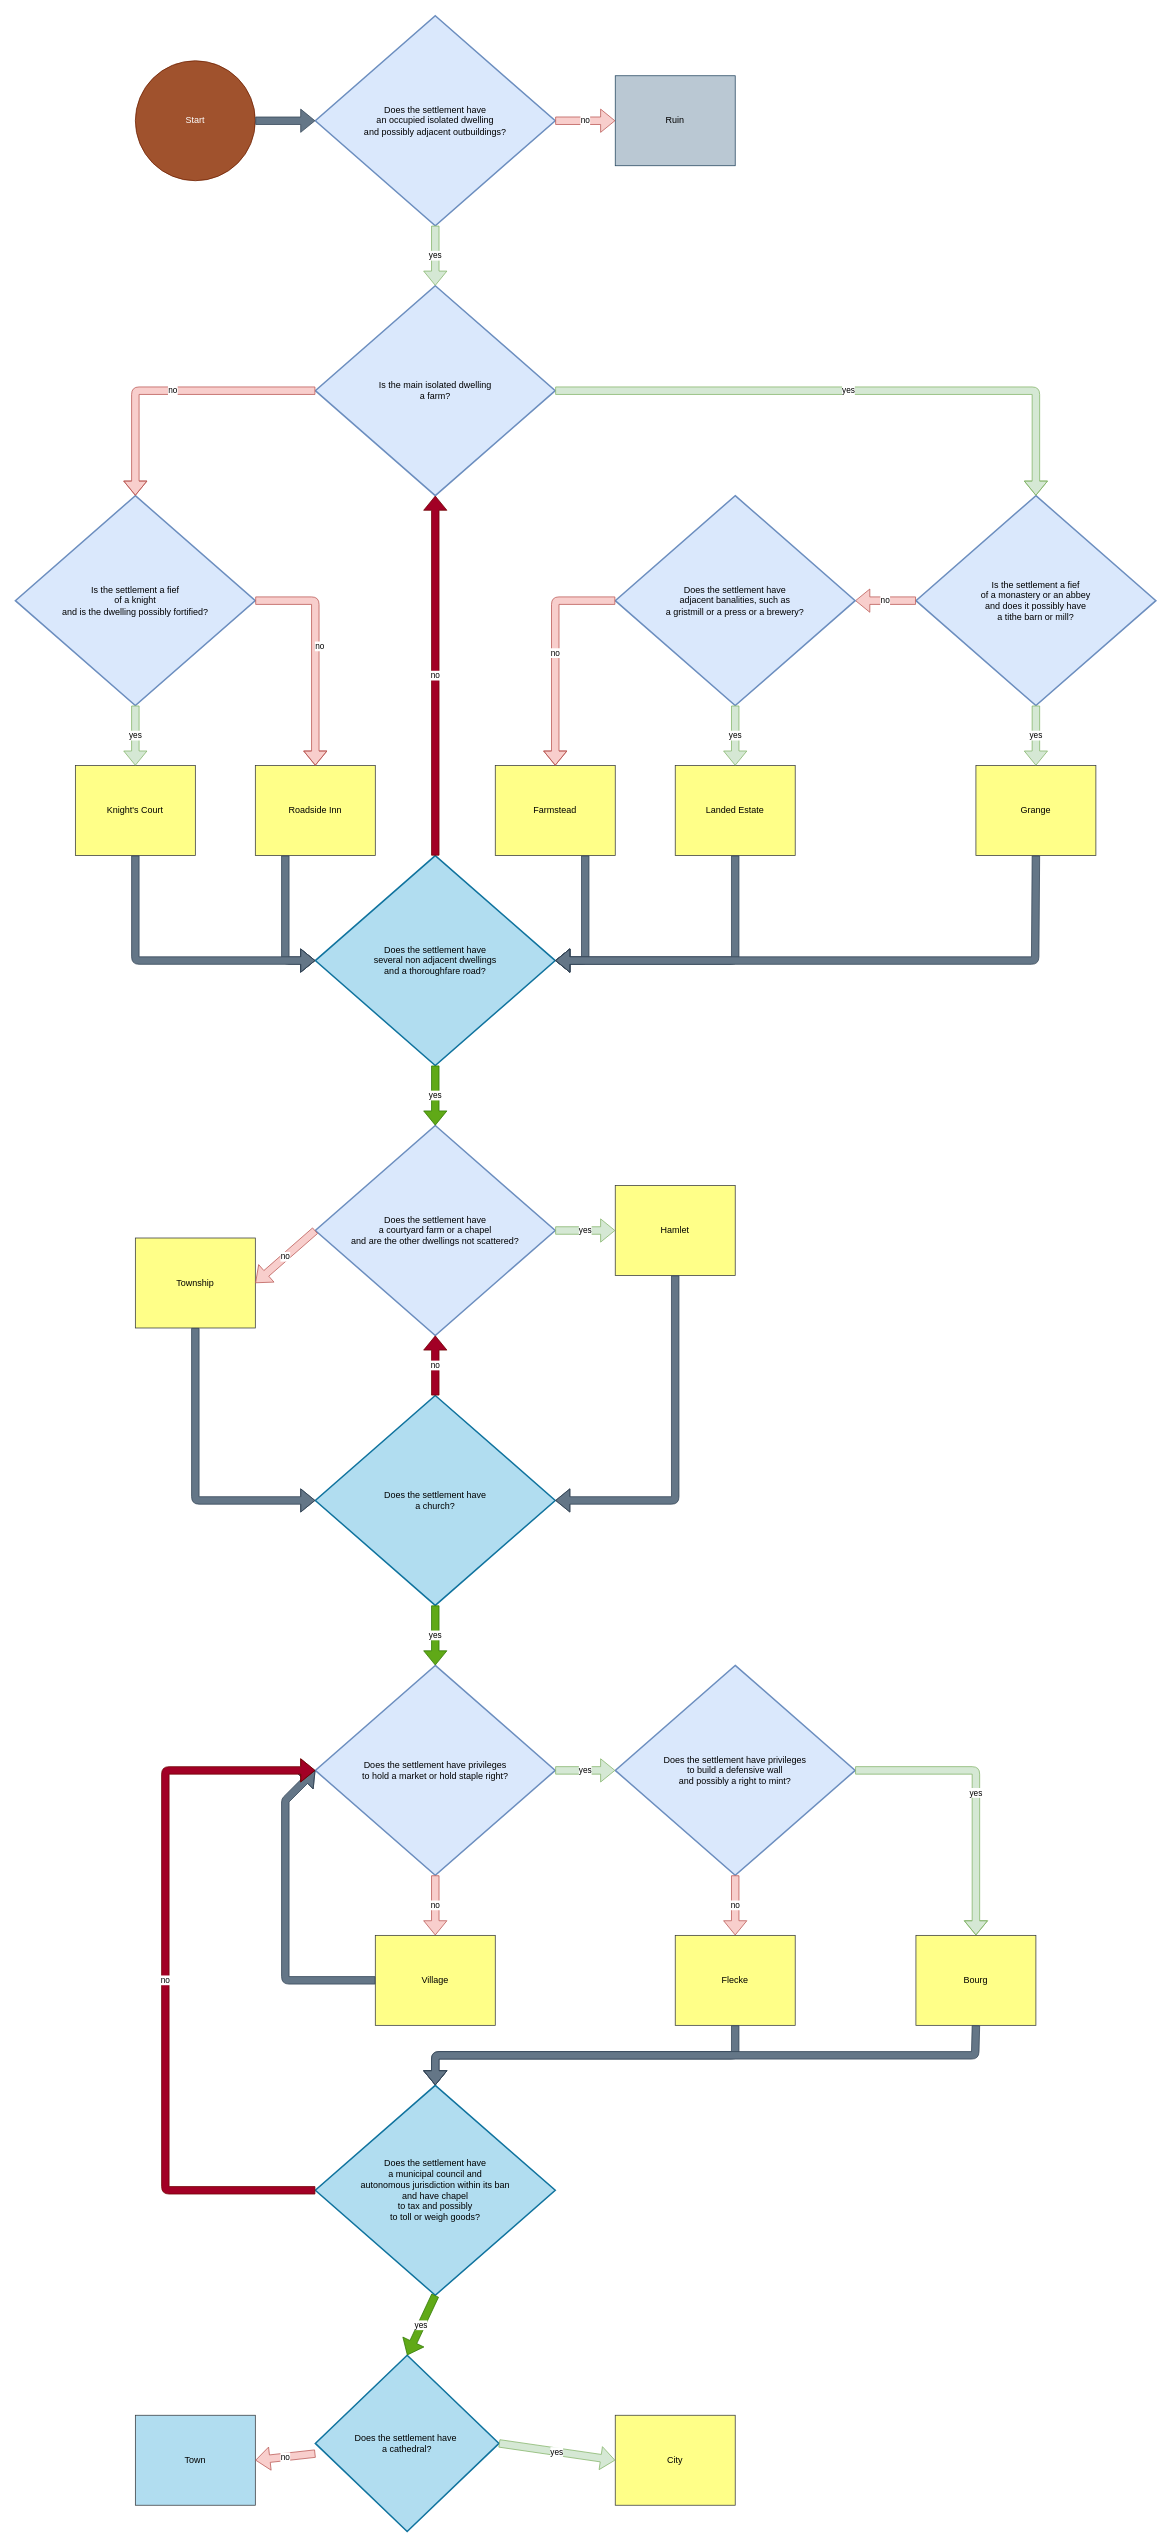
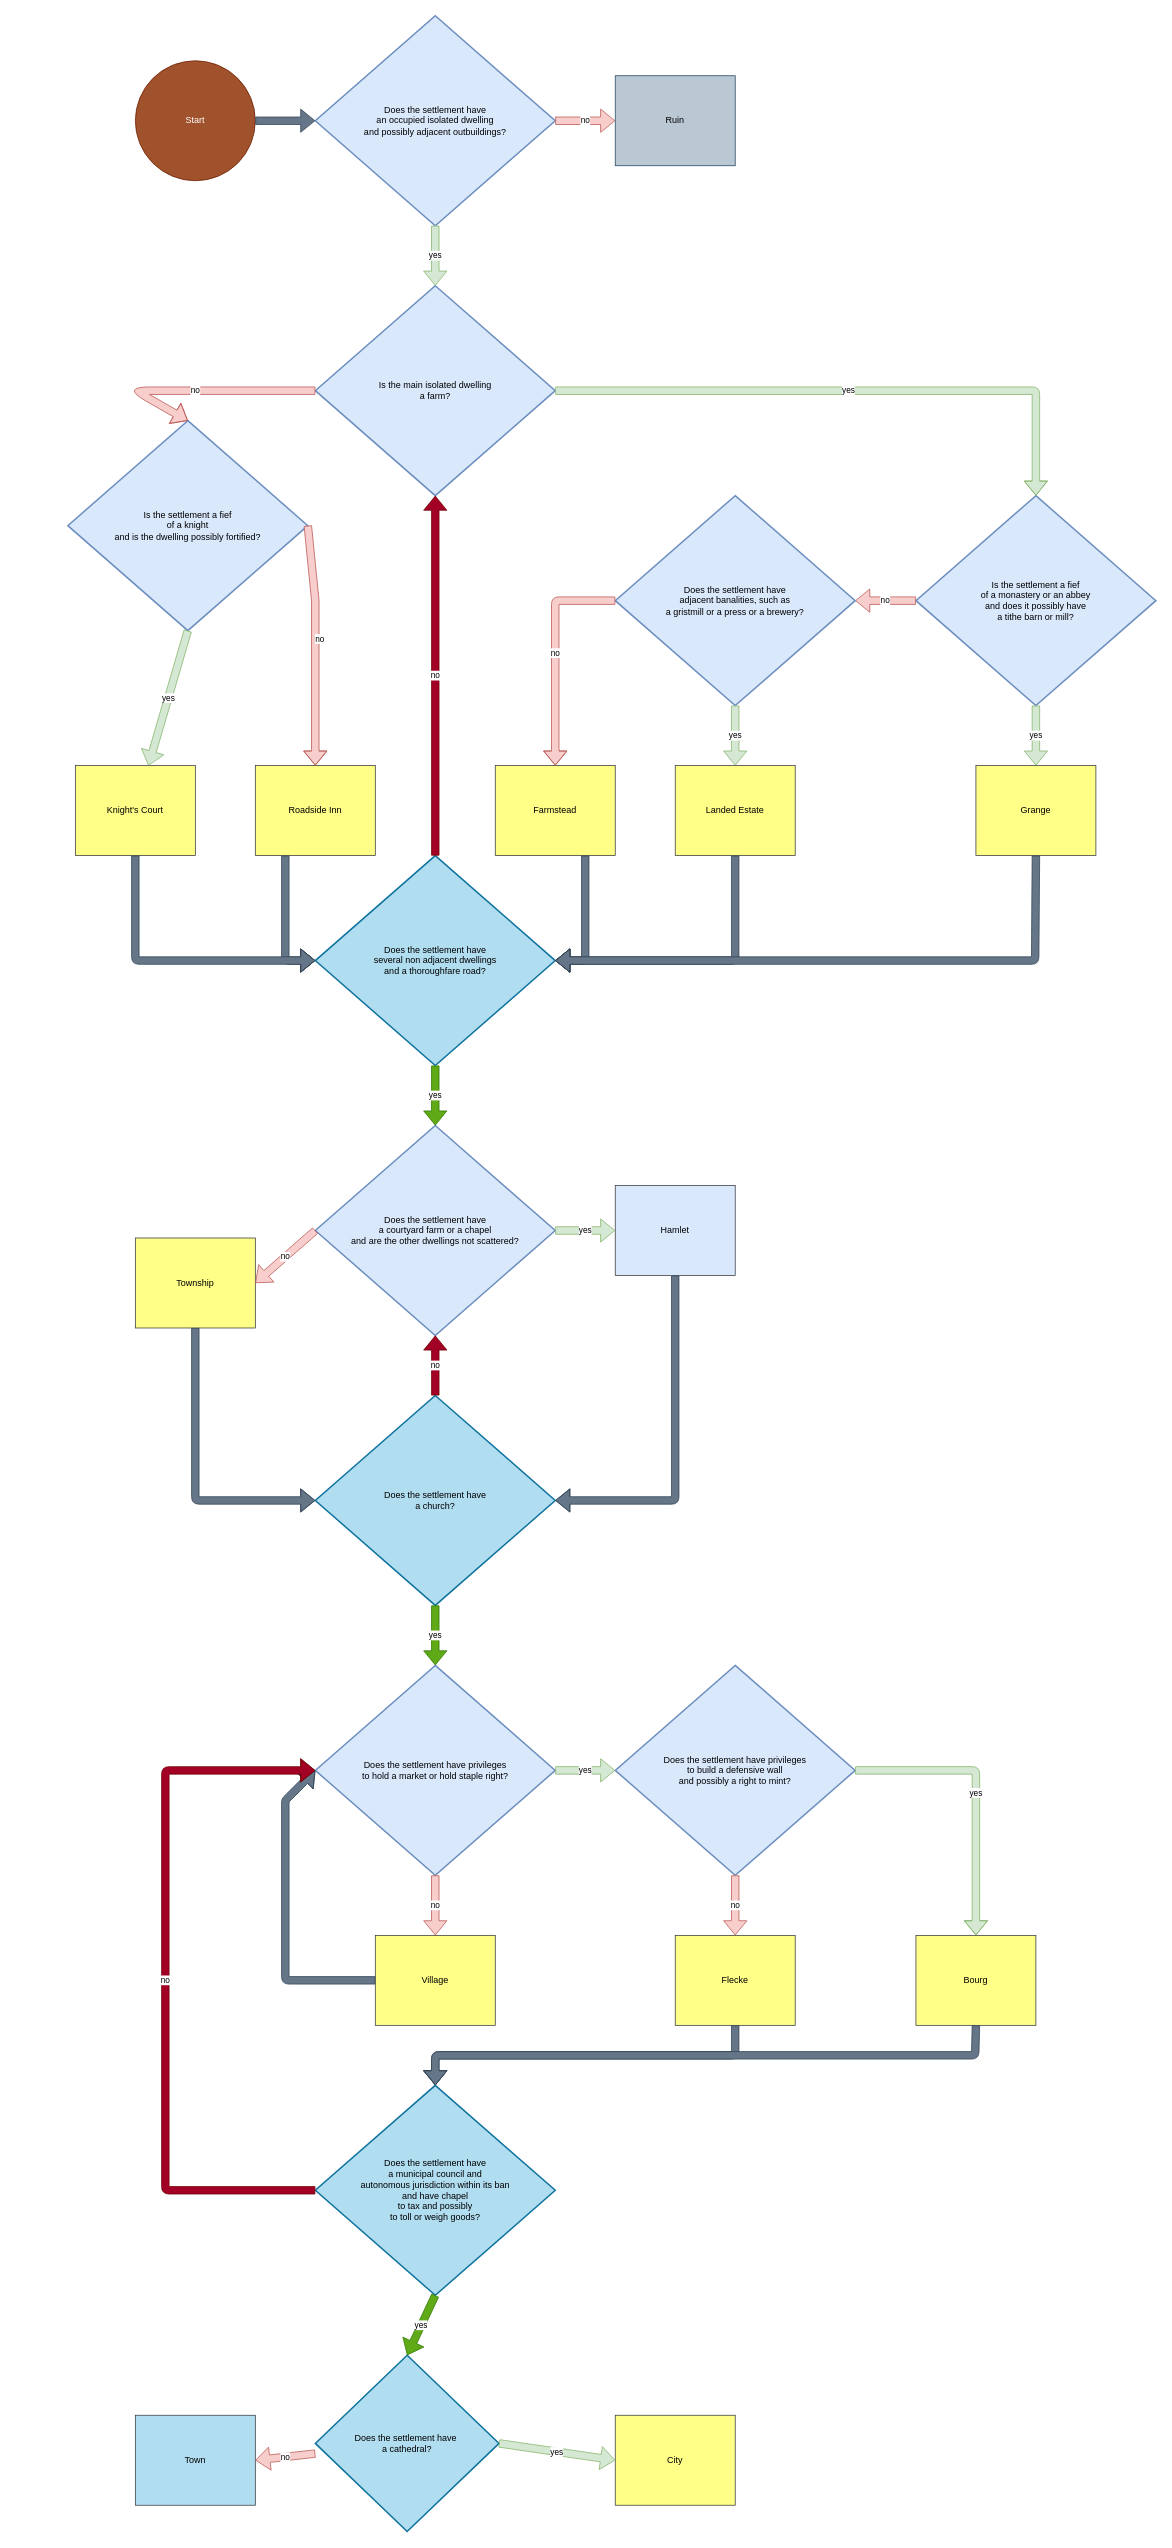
node "Is the settlement a fief of a knight and is the dwelling possibly fortified?": moved (135, 600) -> (188, 525)
node "Hamlet": fillcolor #ffff88 -> #dae8fc
